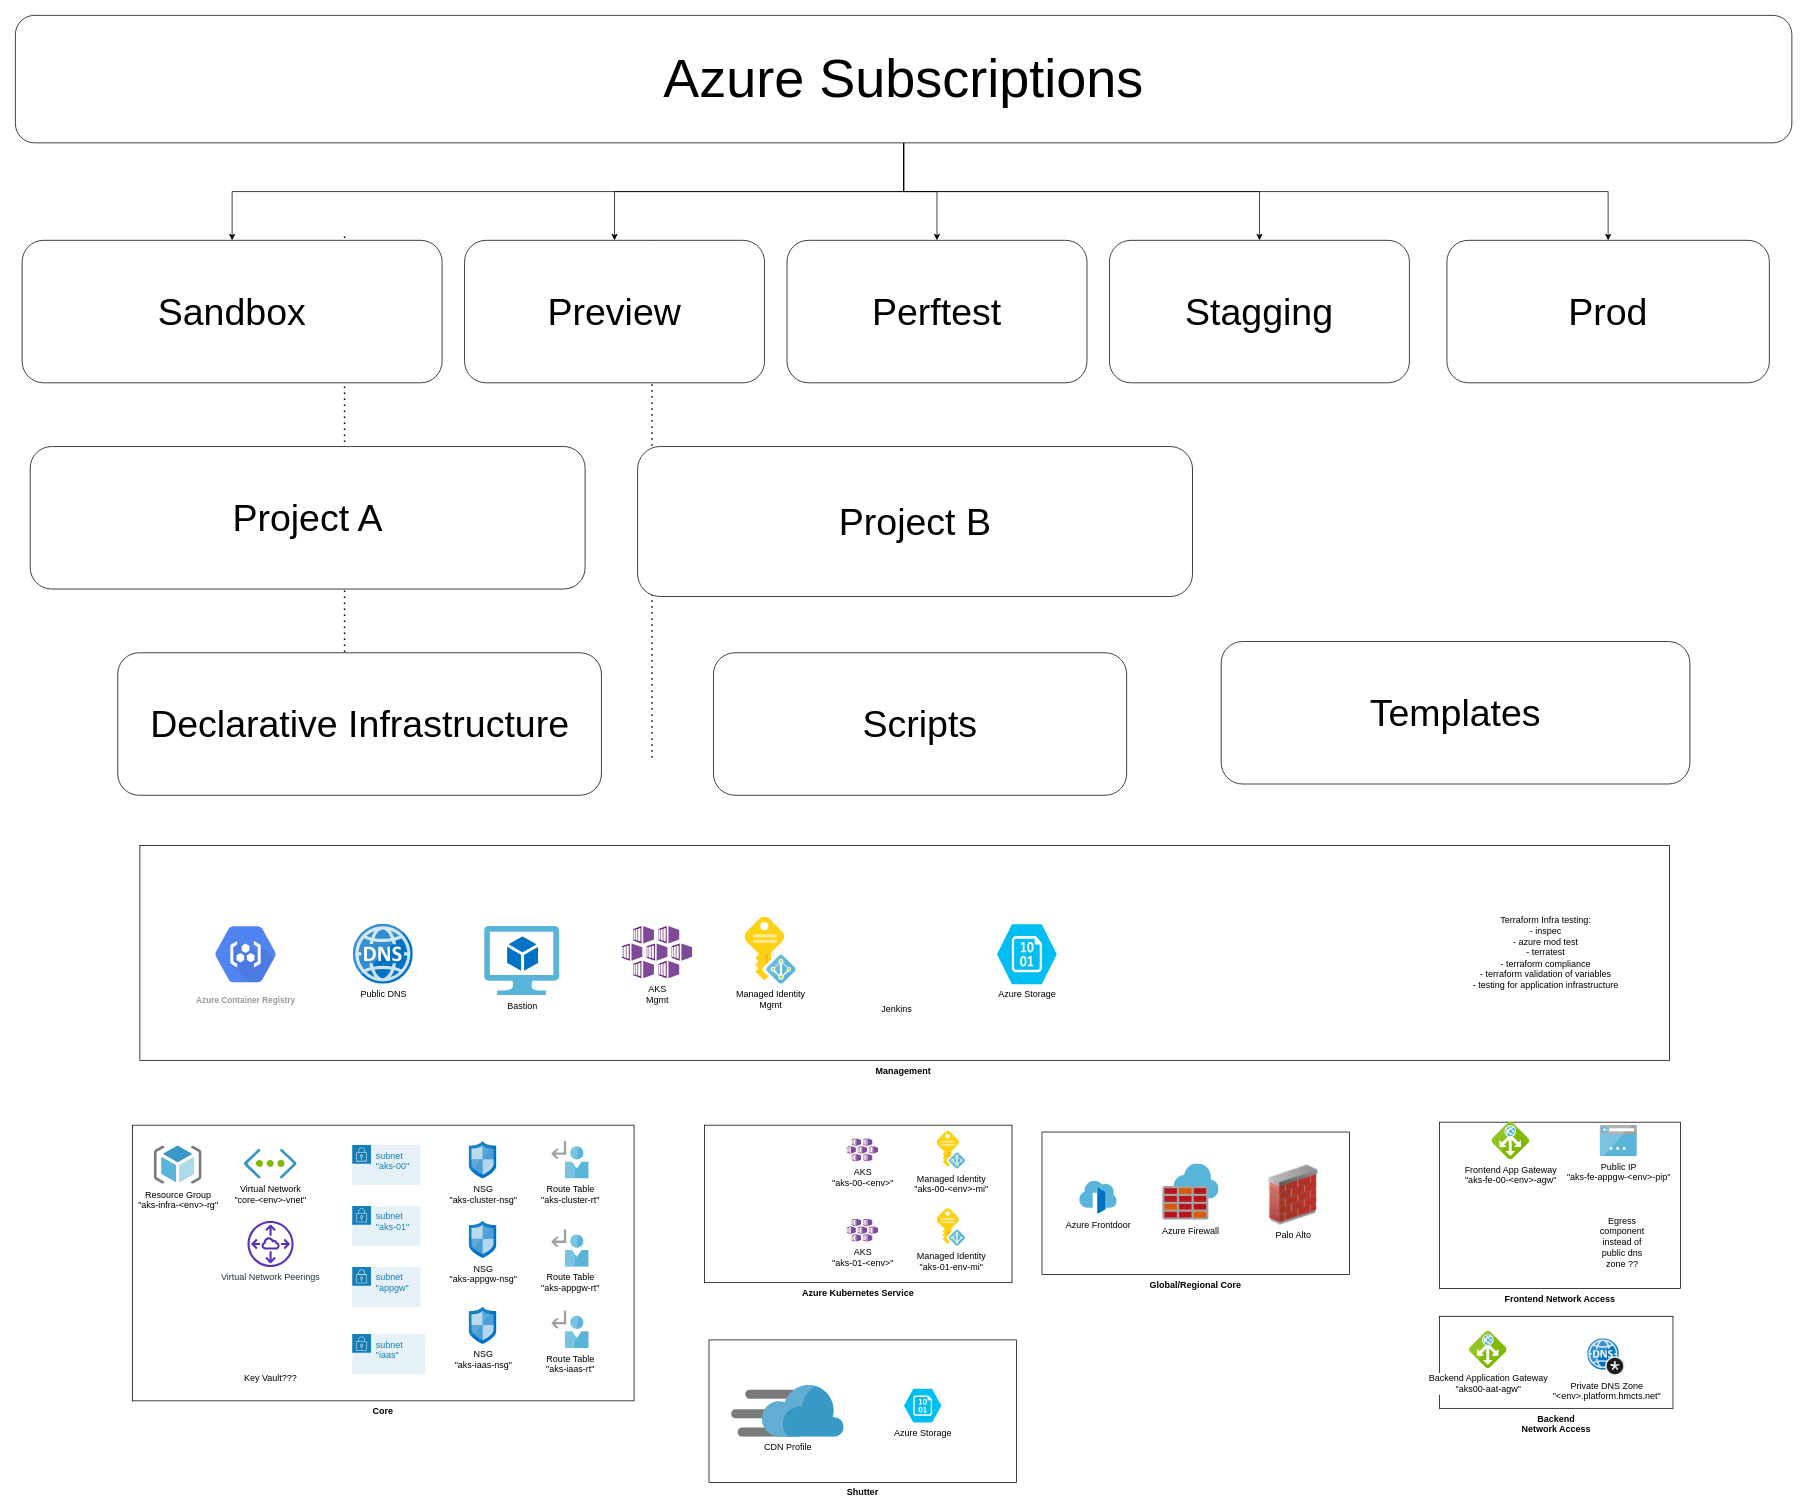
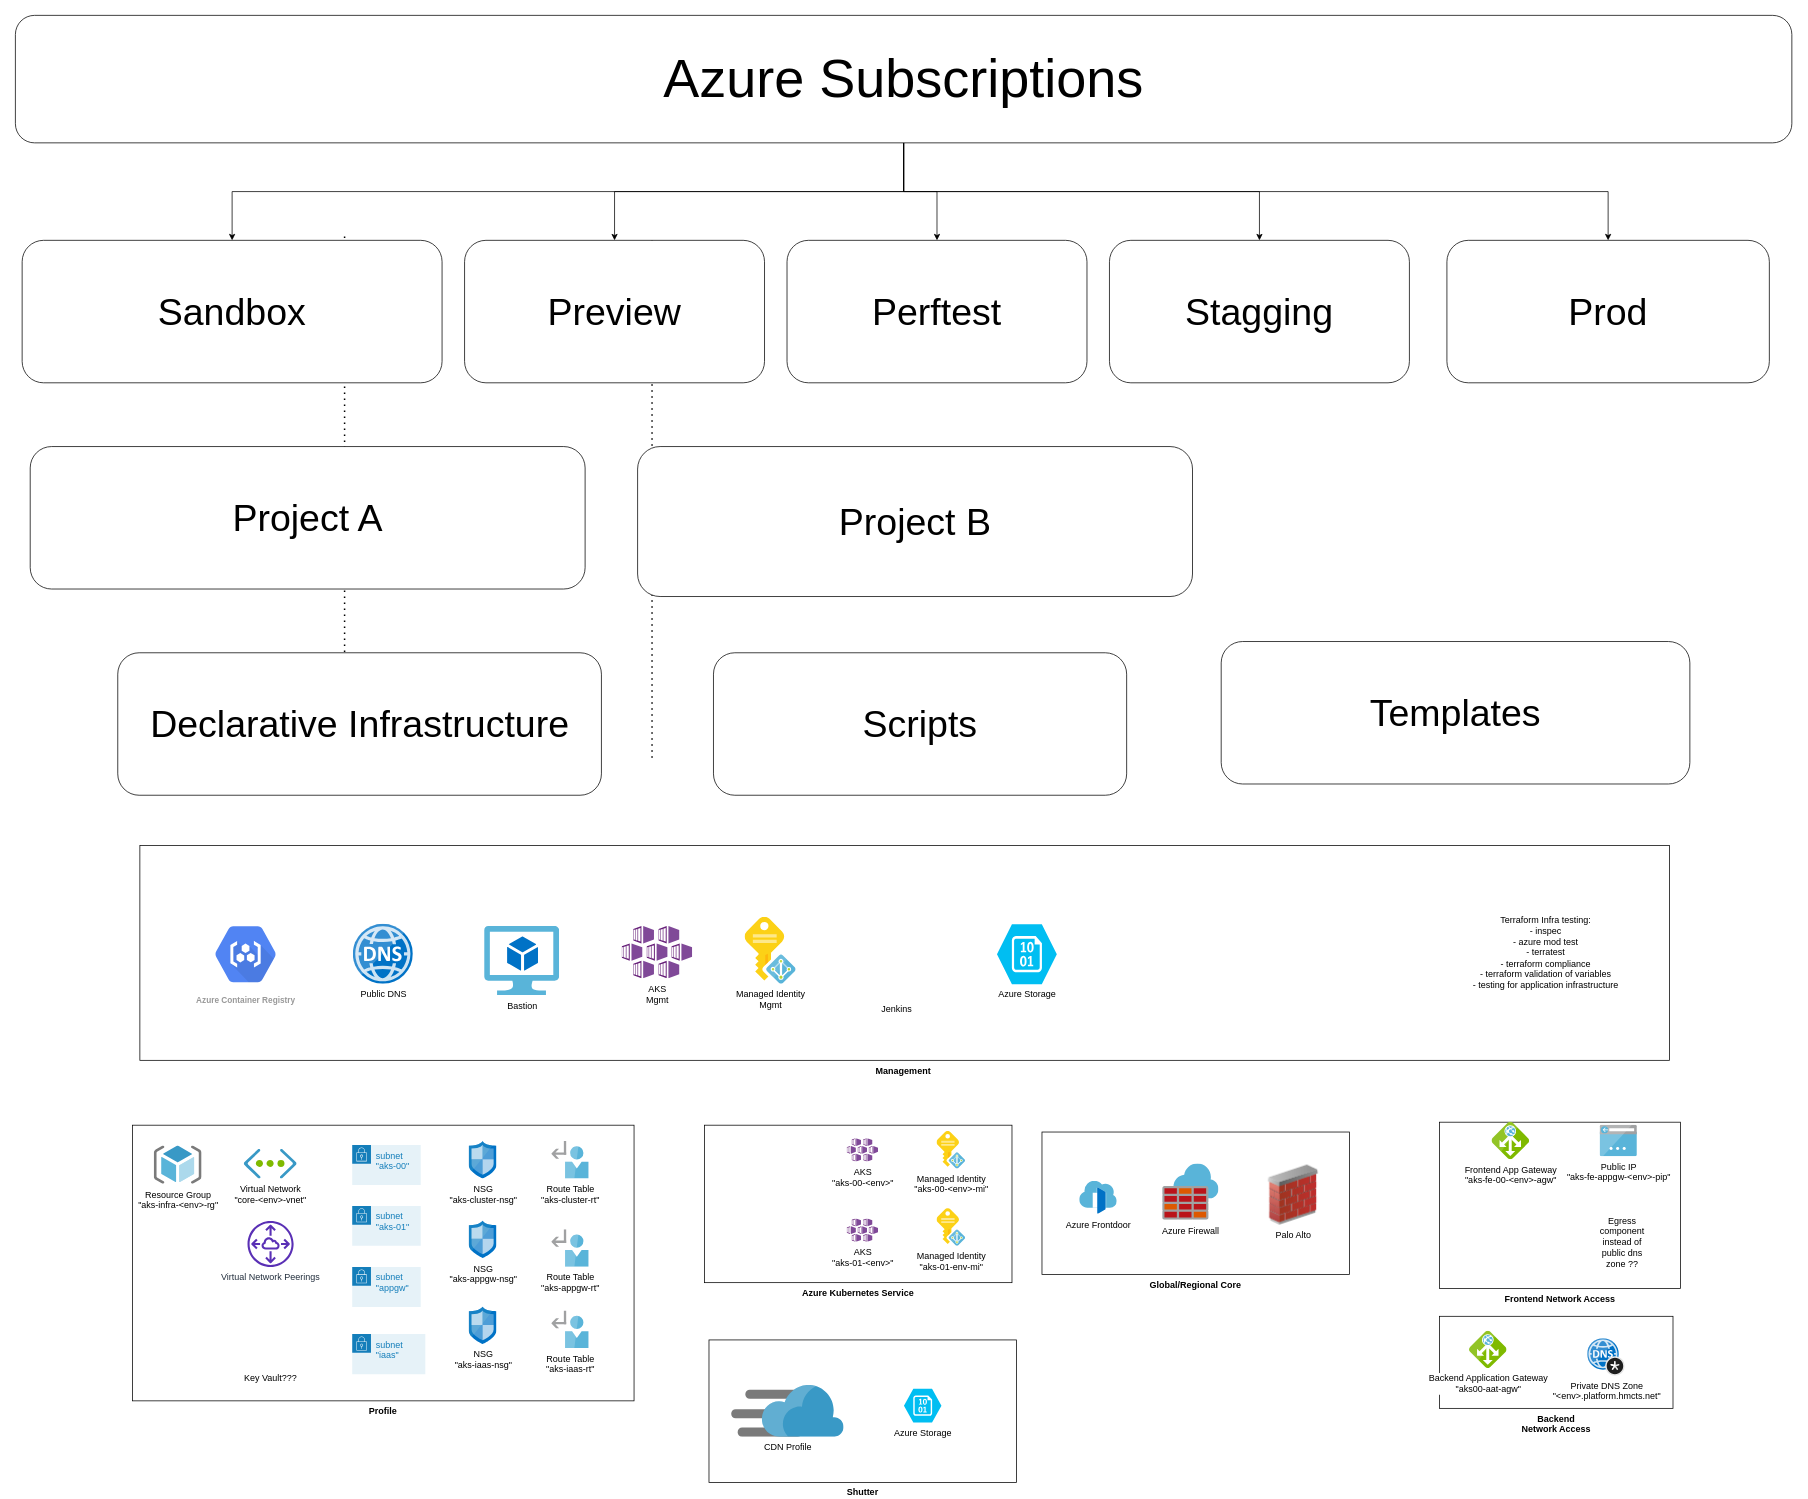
node "Core": label "Core" -> "Profile"
